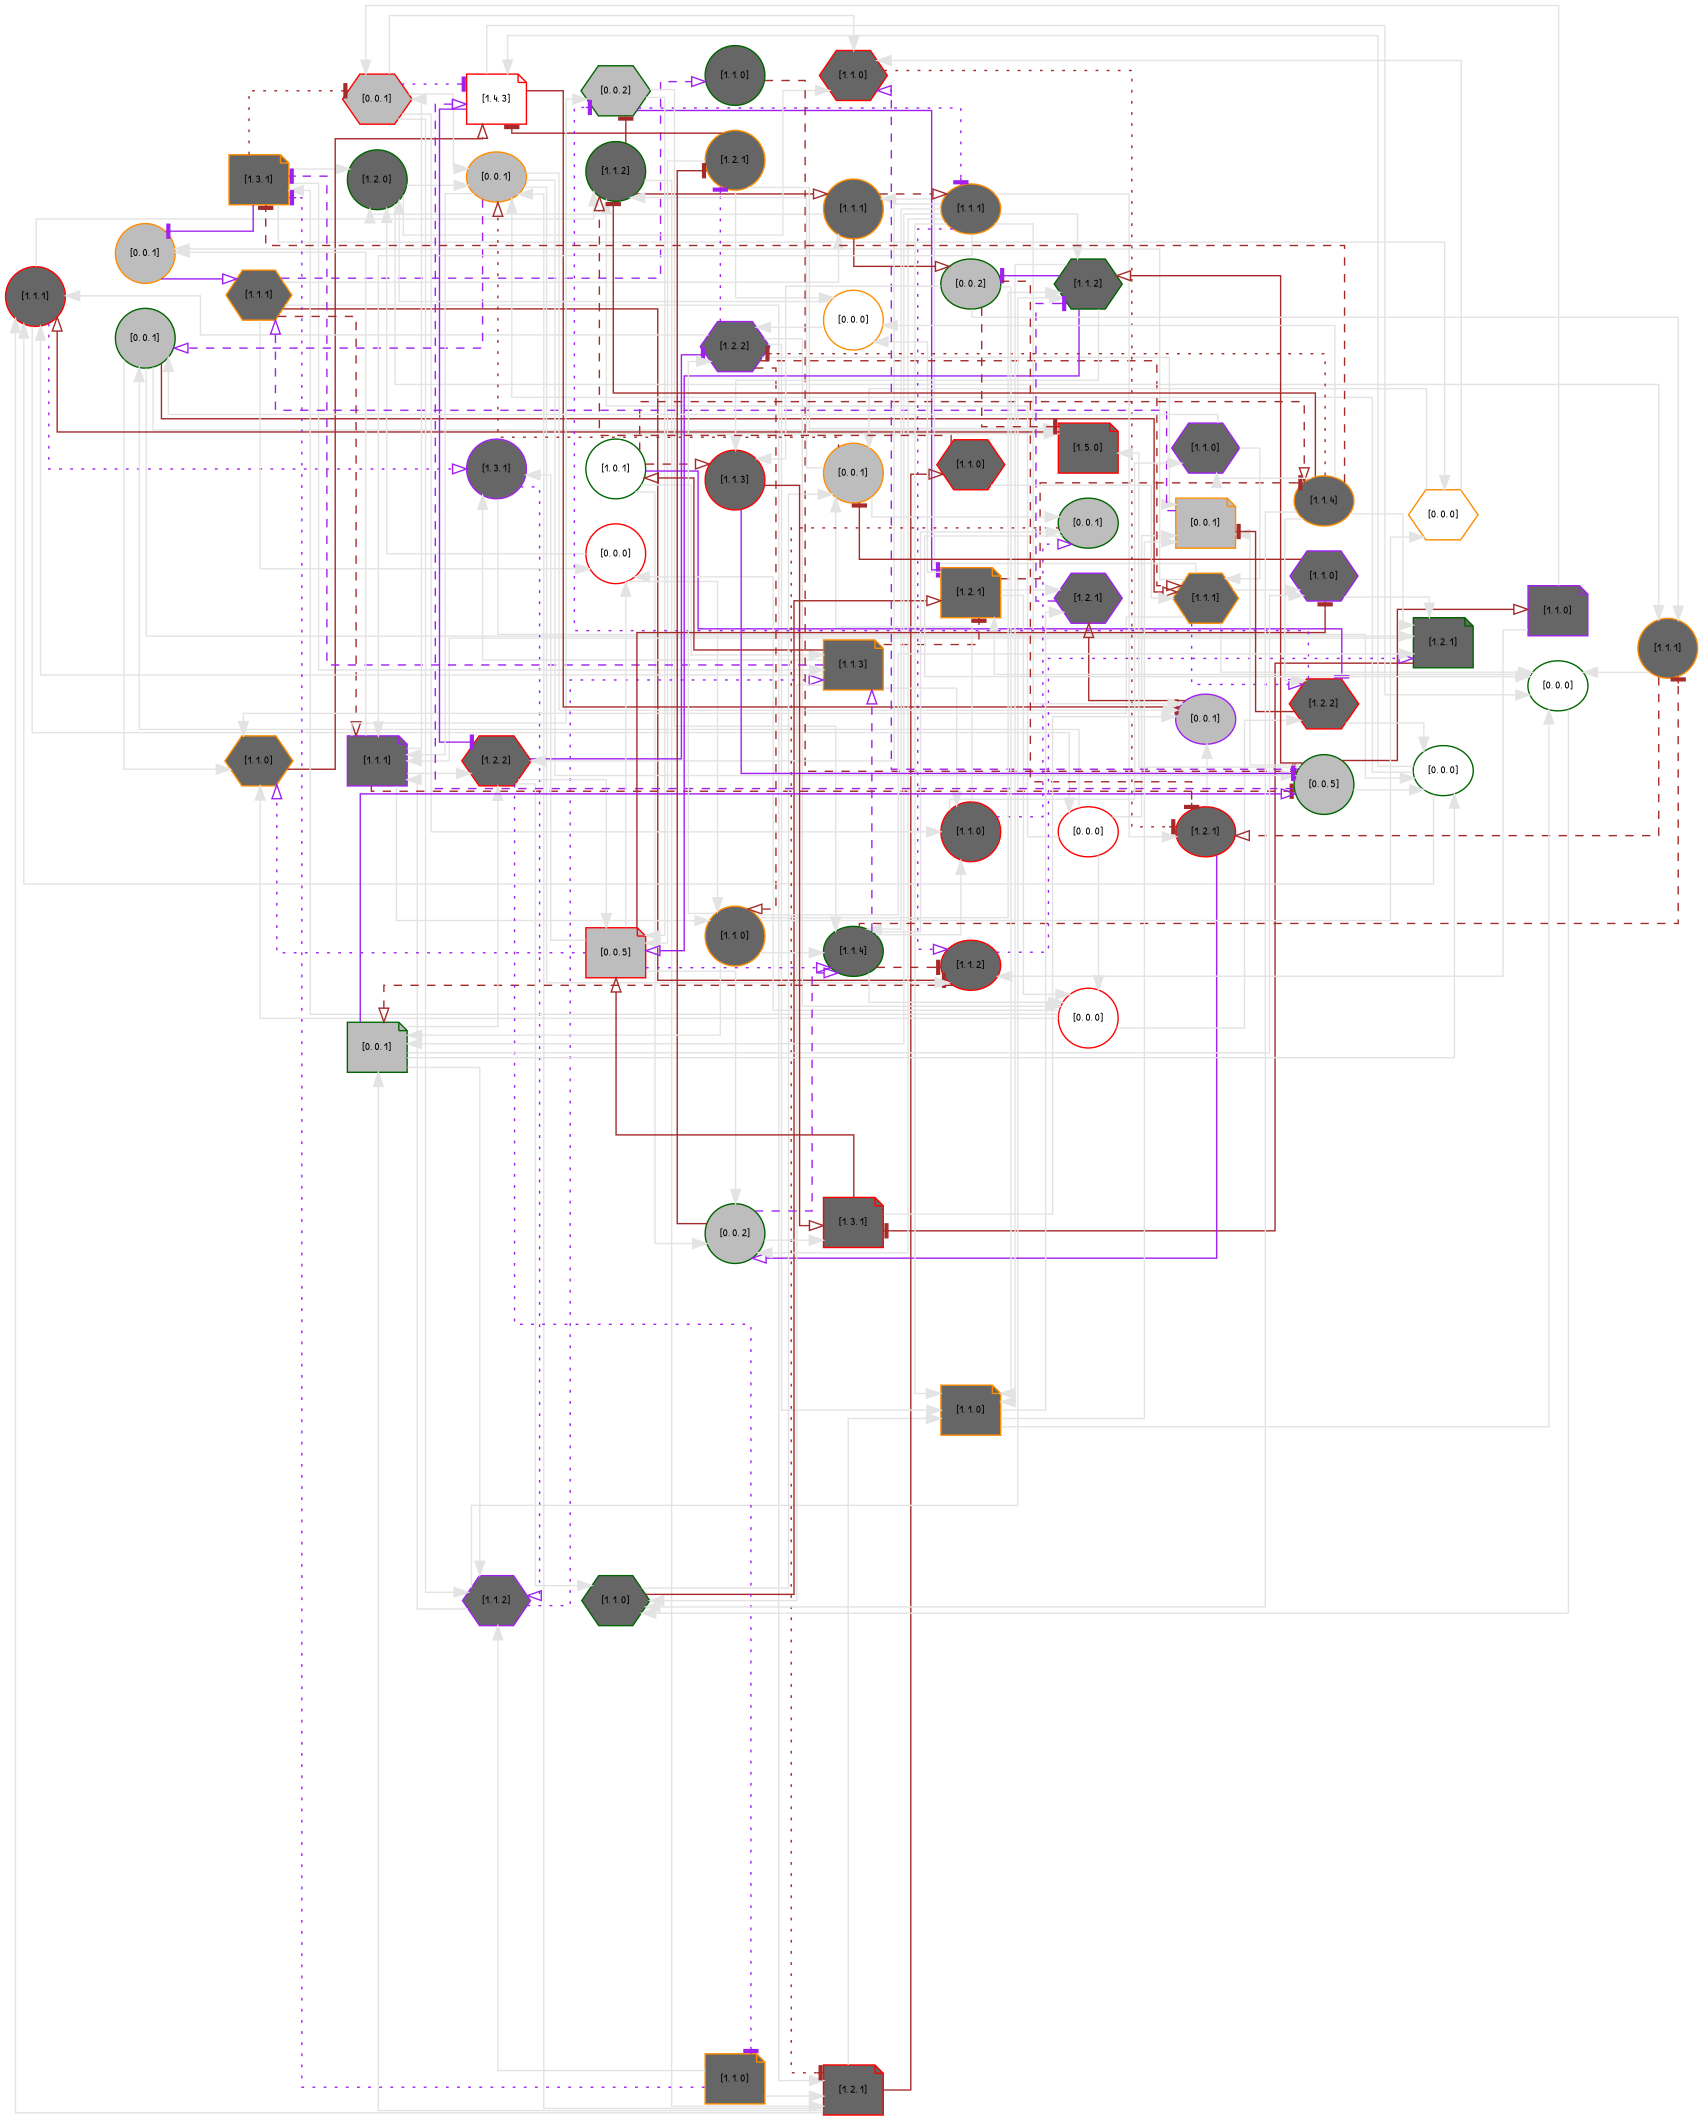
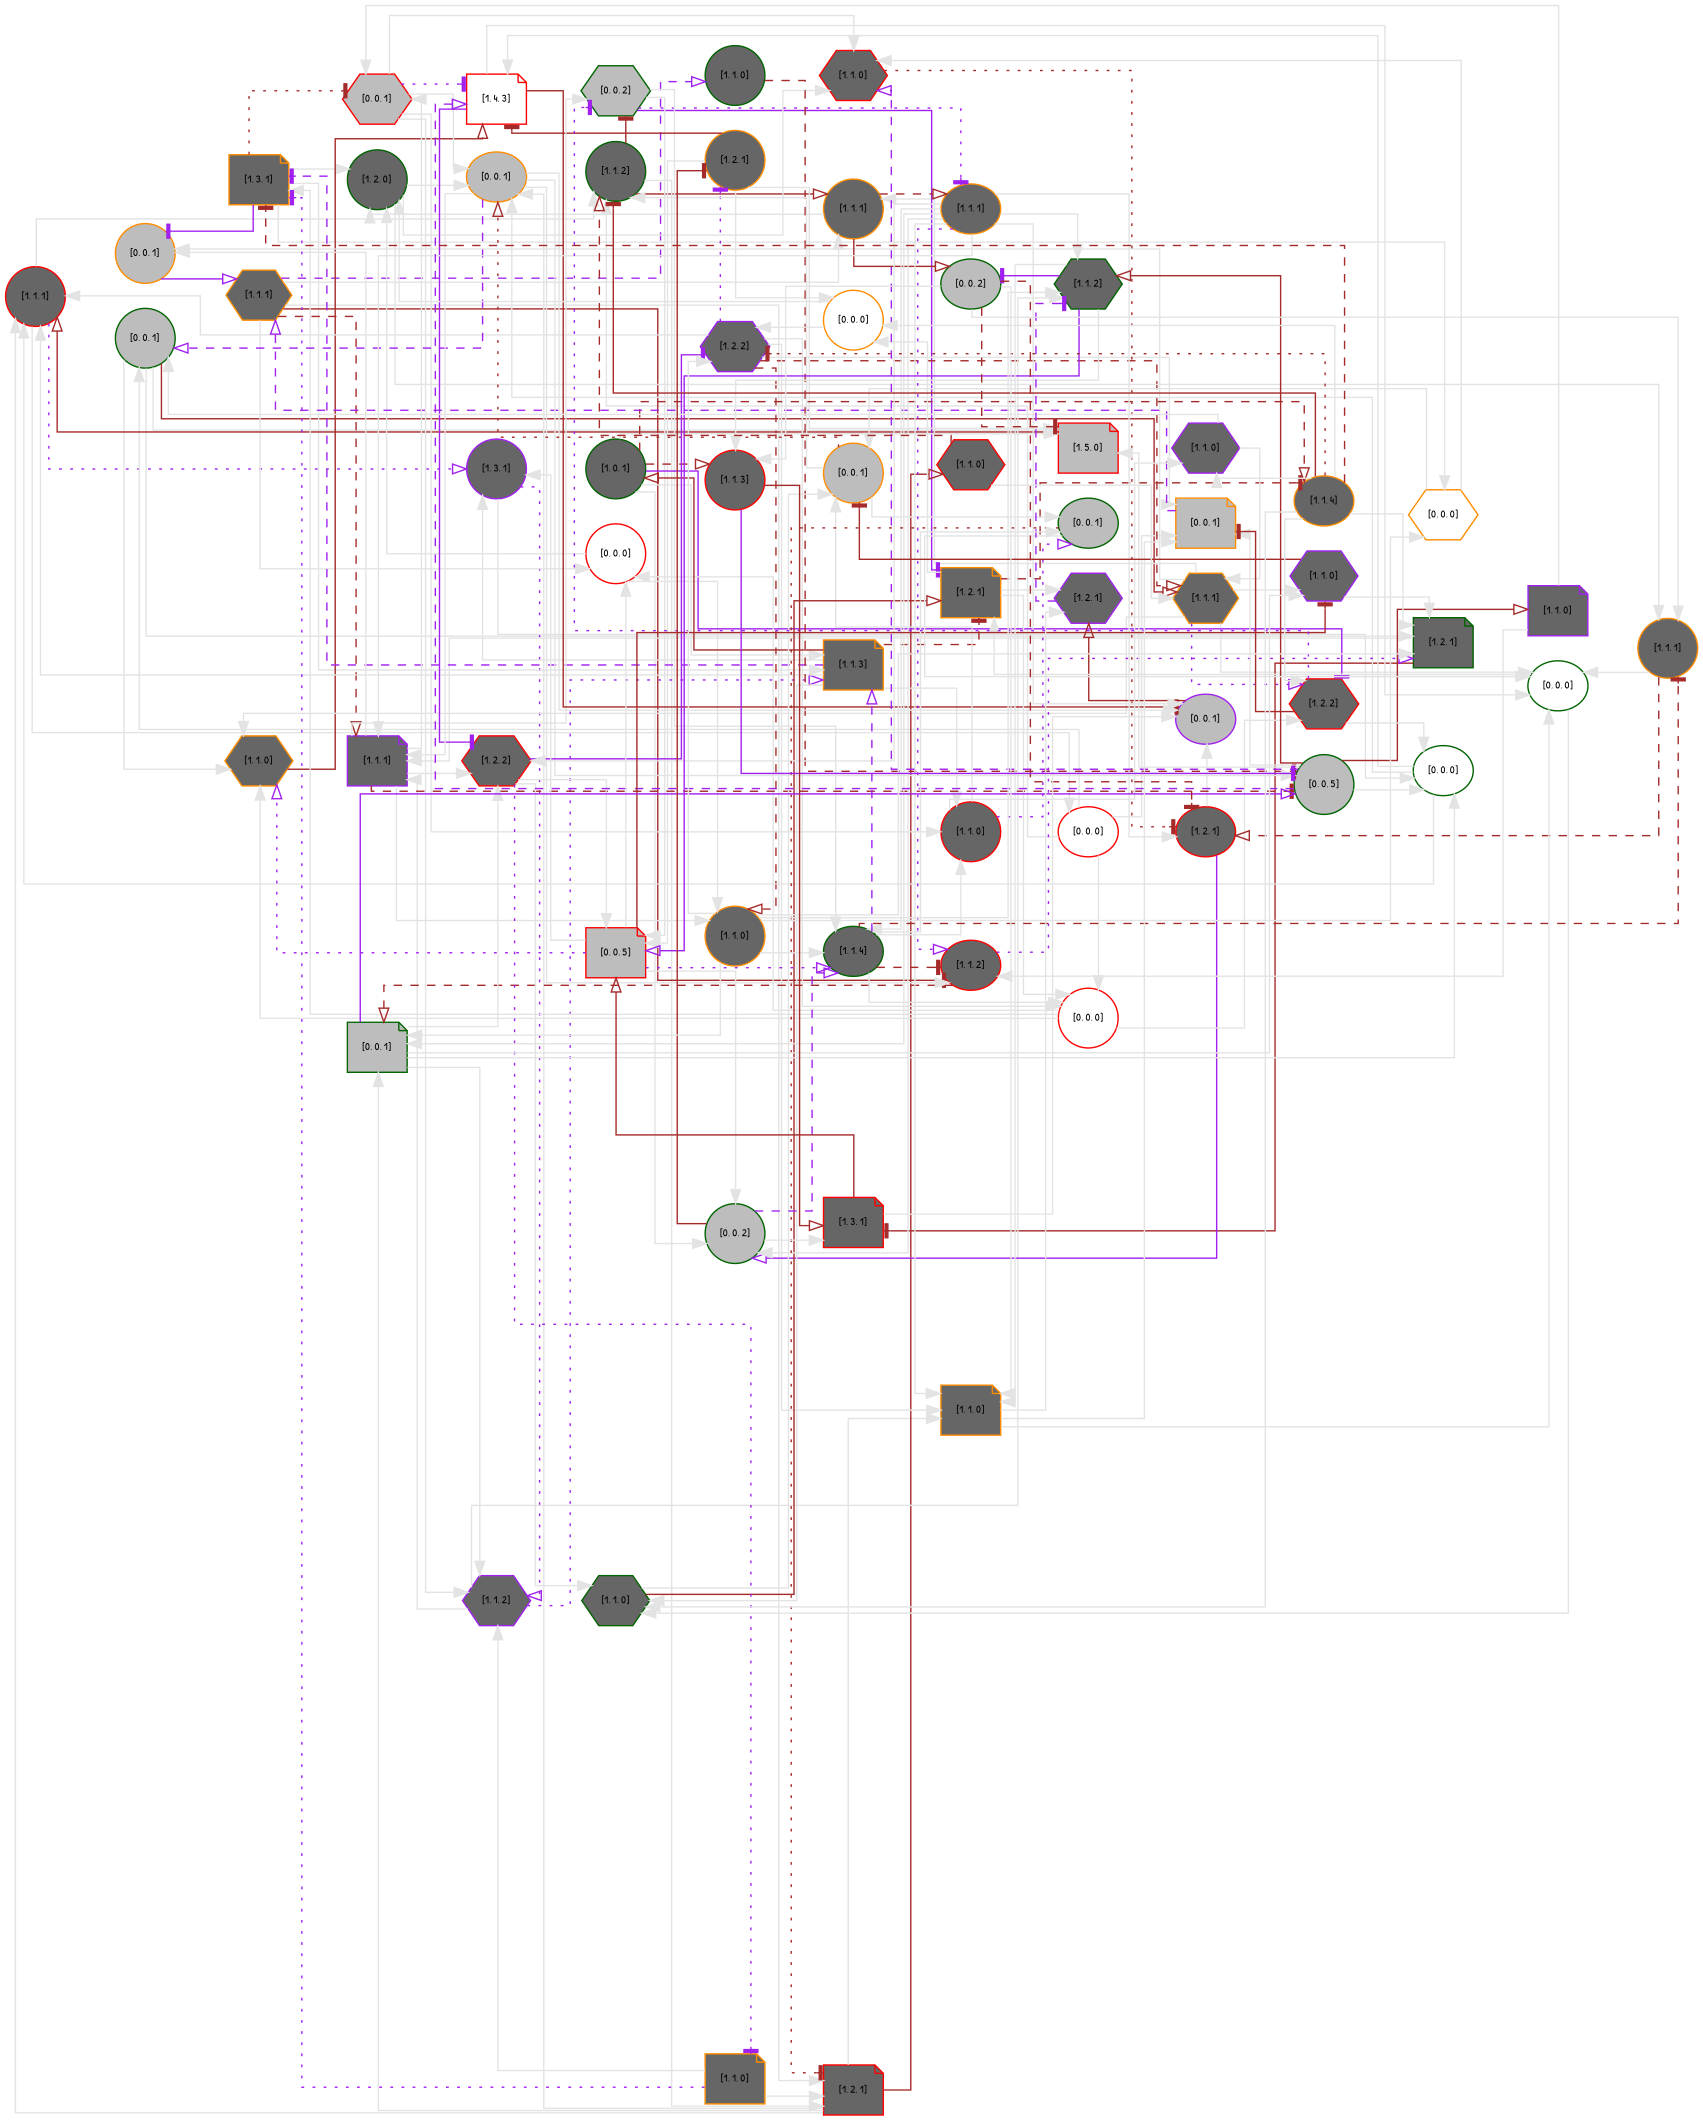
node "[1, 5, 0]": fillcolor #666666 -> #bdbdbd
node "[1, 0, 1]": fillcolor #ffffff -> #666666
